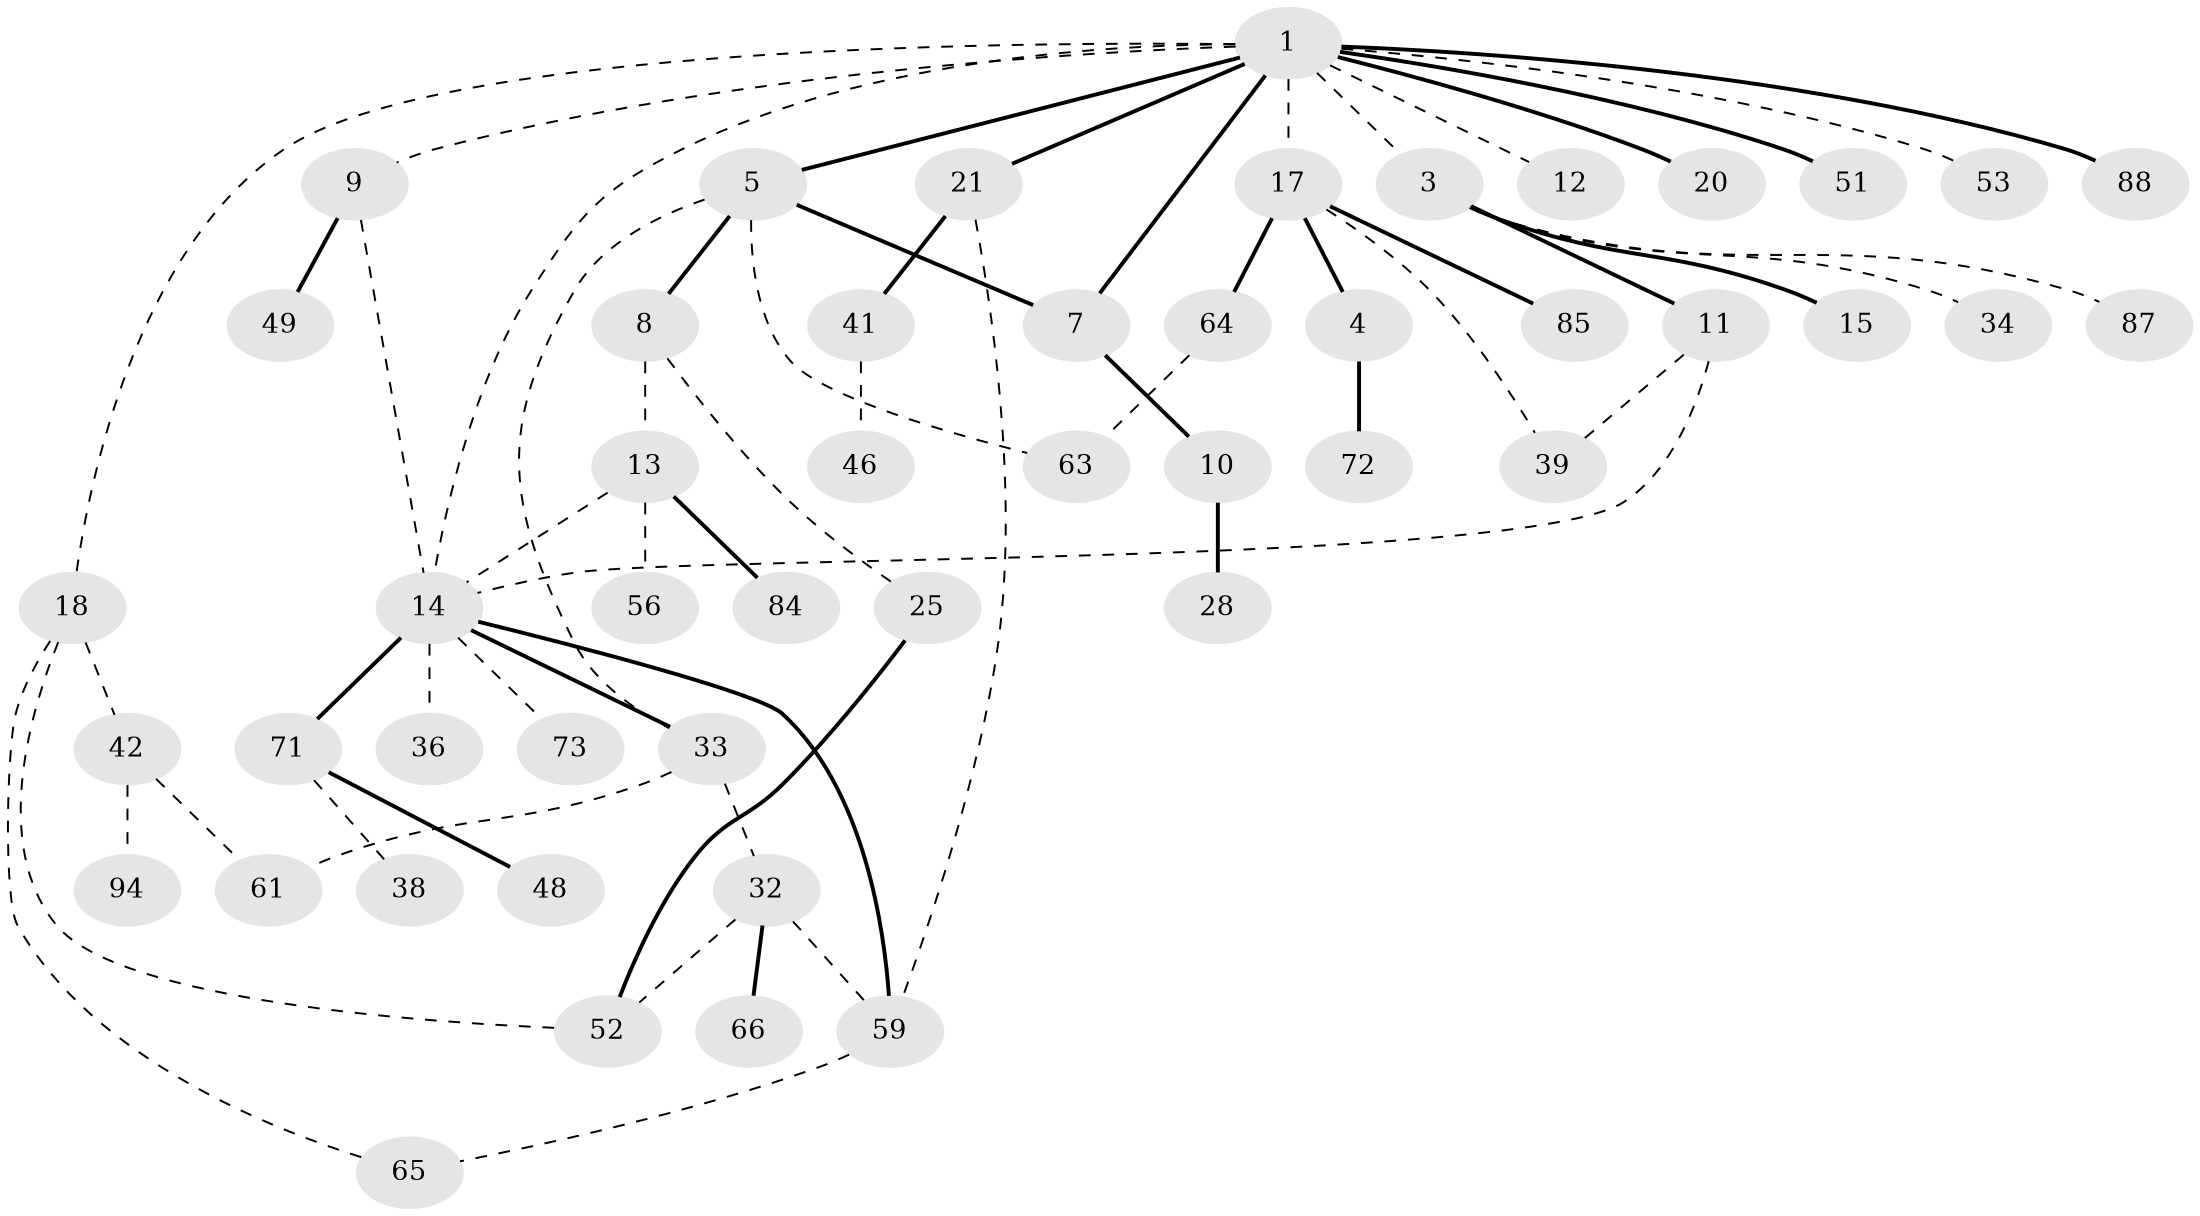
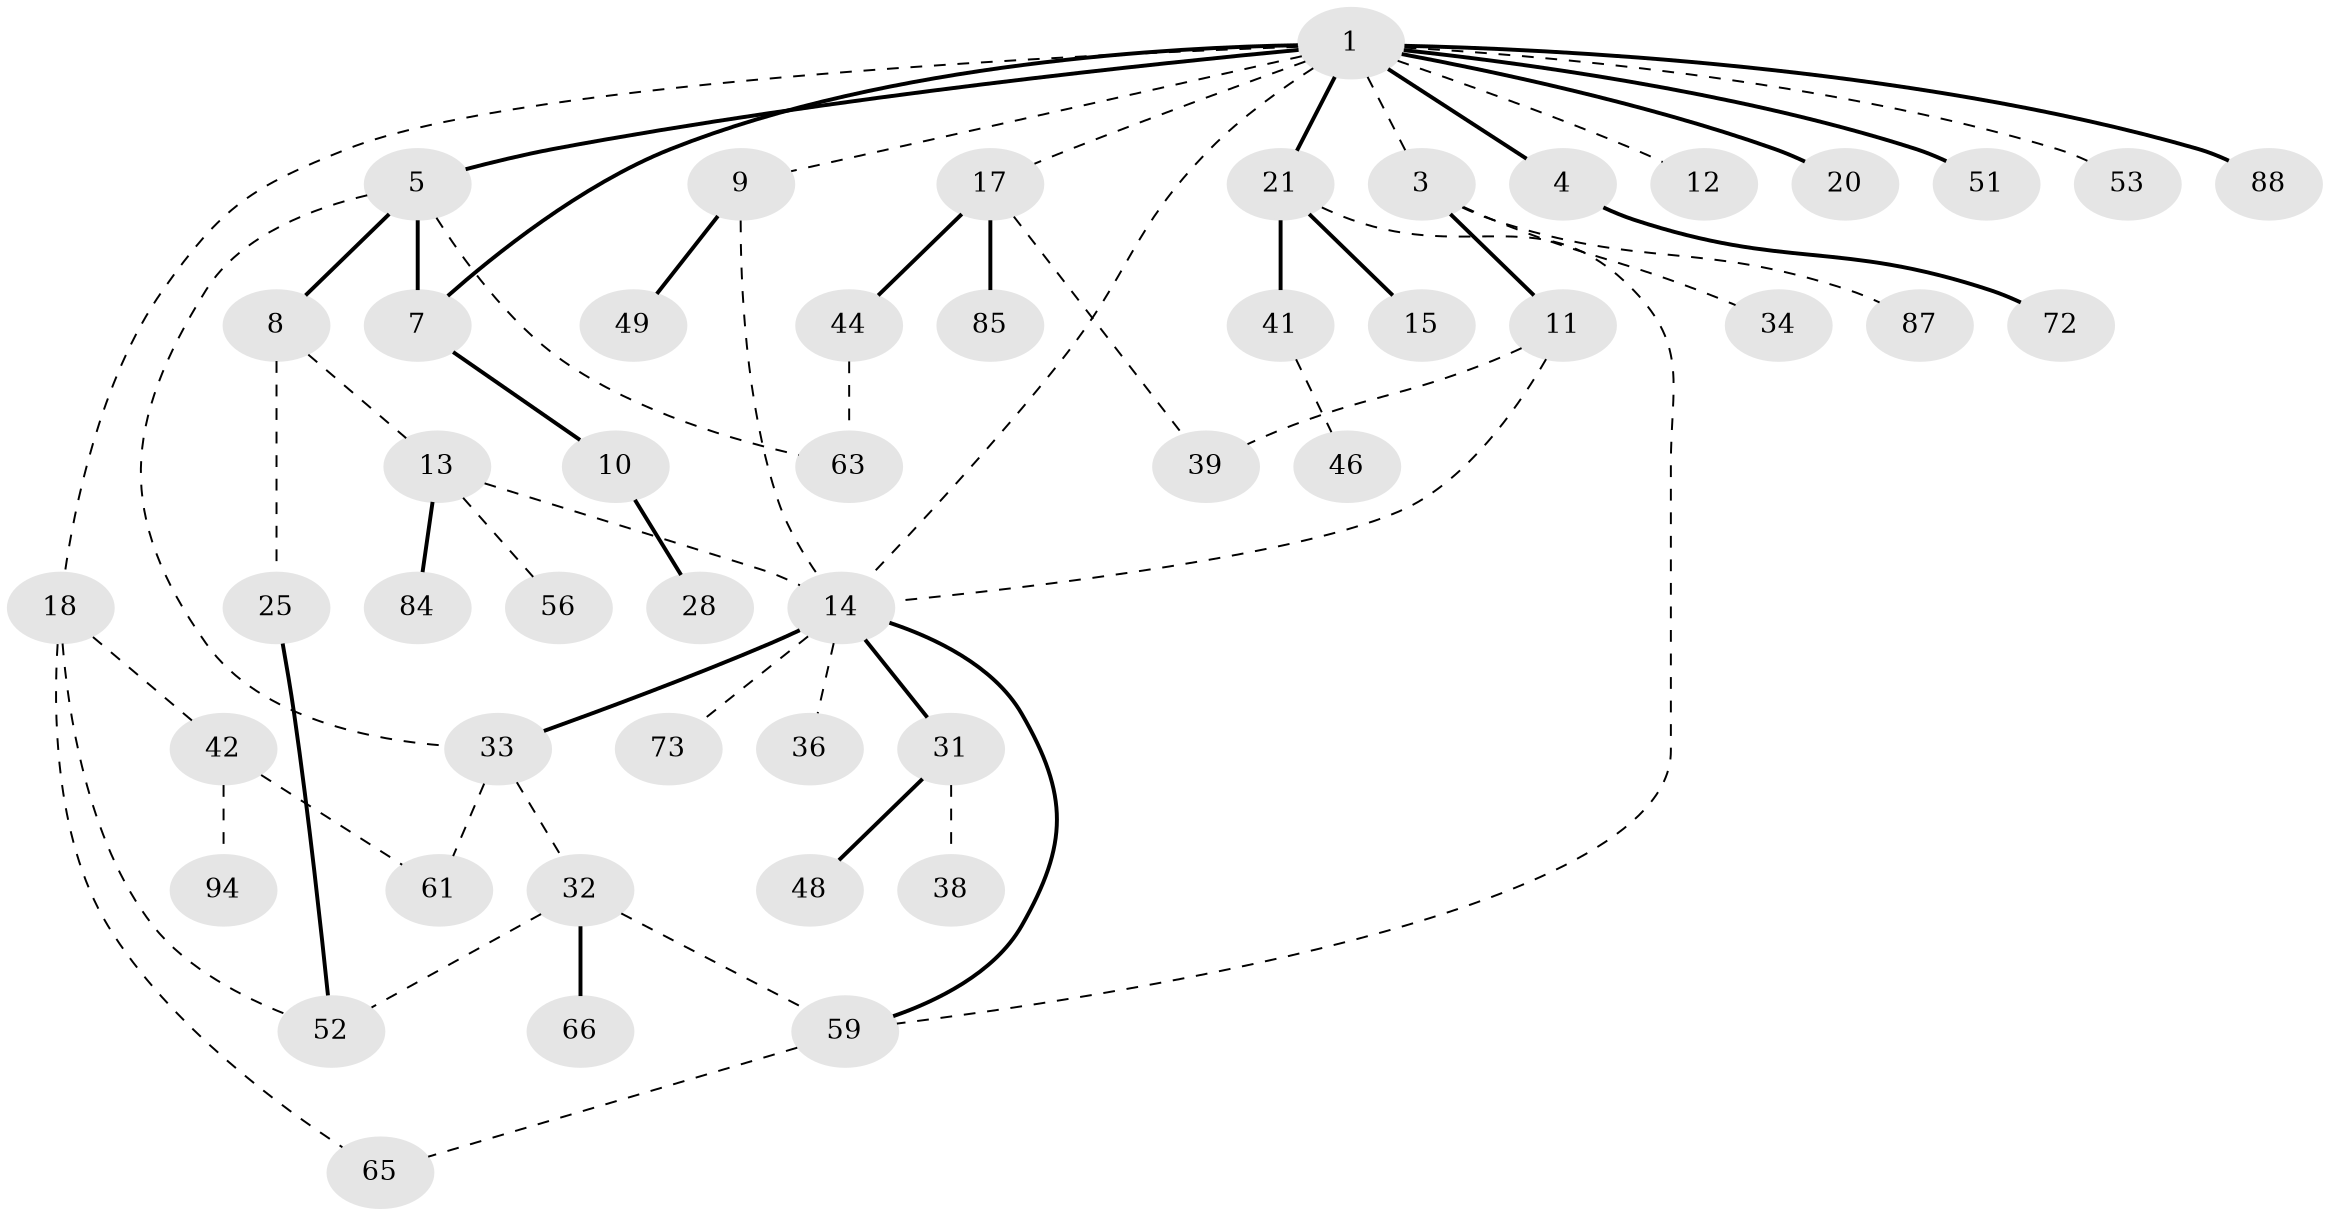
edge "17" -- "4": now "1" -- "4"
edge "3" -- "15": now "21" -- "15"
node "64": label "64" -> "44"
node "71": label "71" -> "31"
